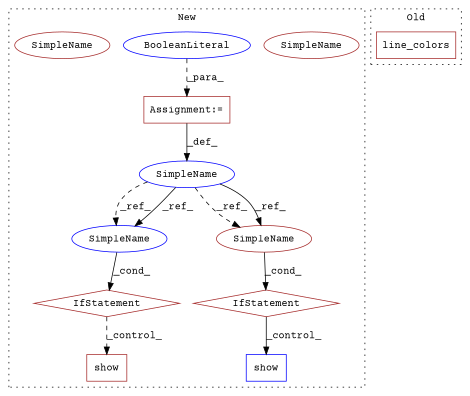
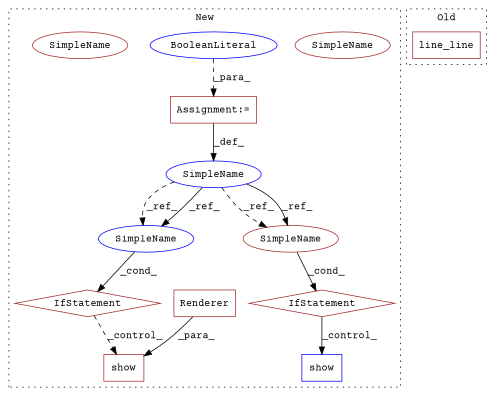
node "line_colors": label "line_colors" -> "line_line"
node "Renderer": added
